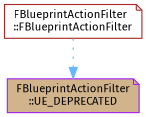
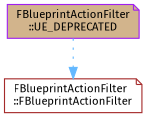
edge "FBlueprintActionFilter ::FBlueprintActionFilter" -> "FBlueprintActionFilter ::UE_DEPRECATED": reversed
